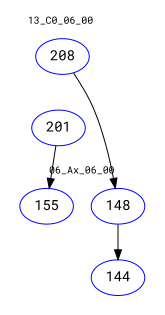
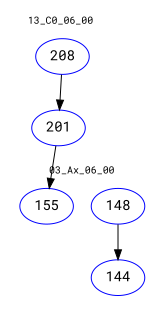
edge "208" -> "148": now "208" -> "201"
cluster "06_Ax_06_00": label "06_Ax_06_00" -> "03_Ax_06_00"
